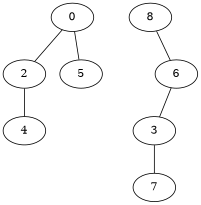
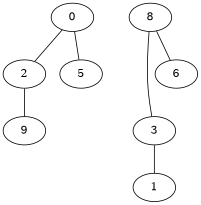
edge "6" -- "3": now "8" -- "3"
node "4": label "4" -> "9"
node "7": label "7" -> "1"
